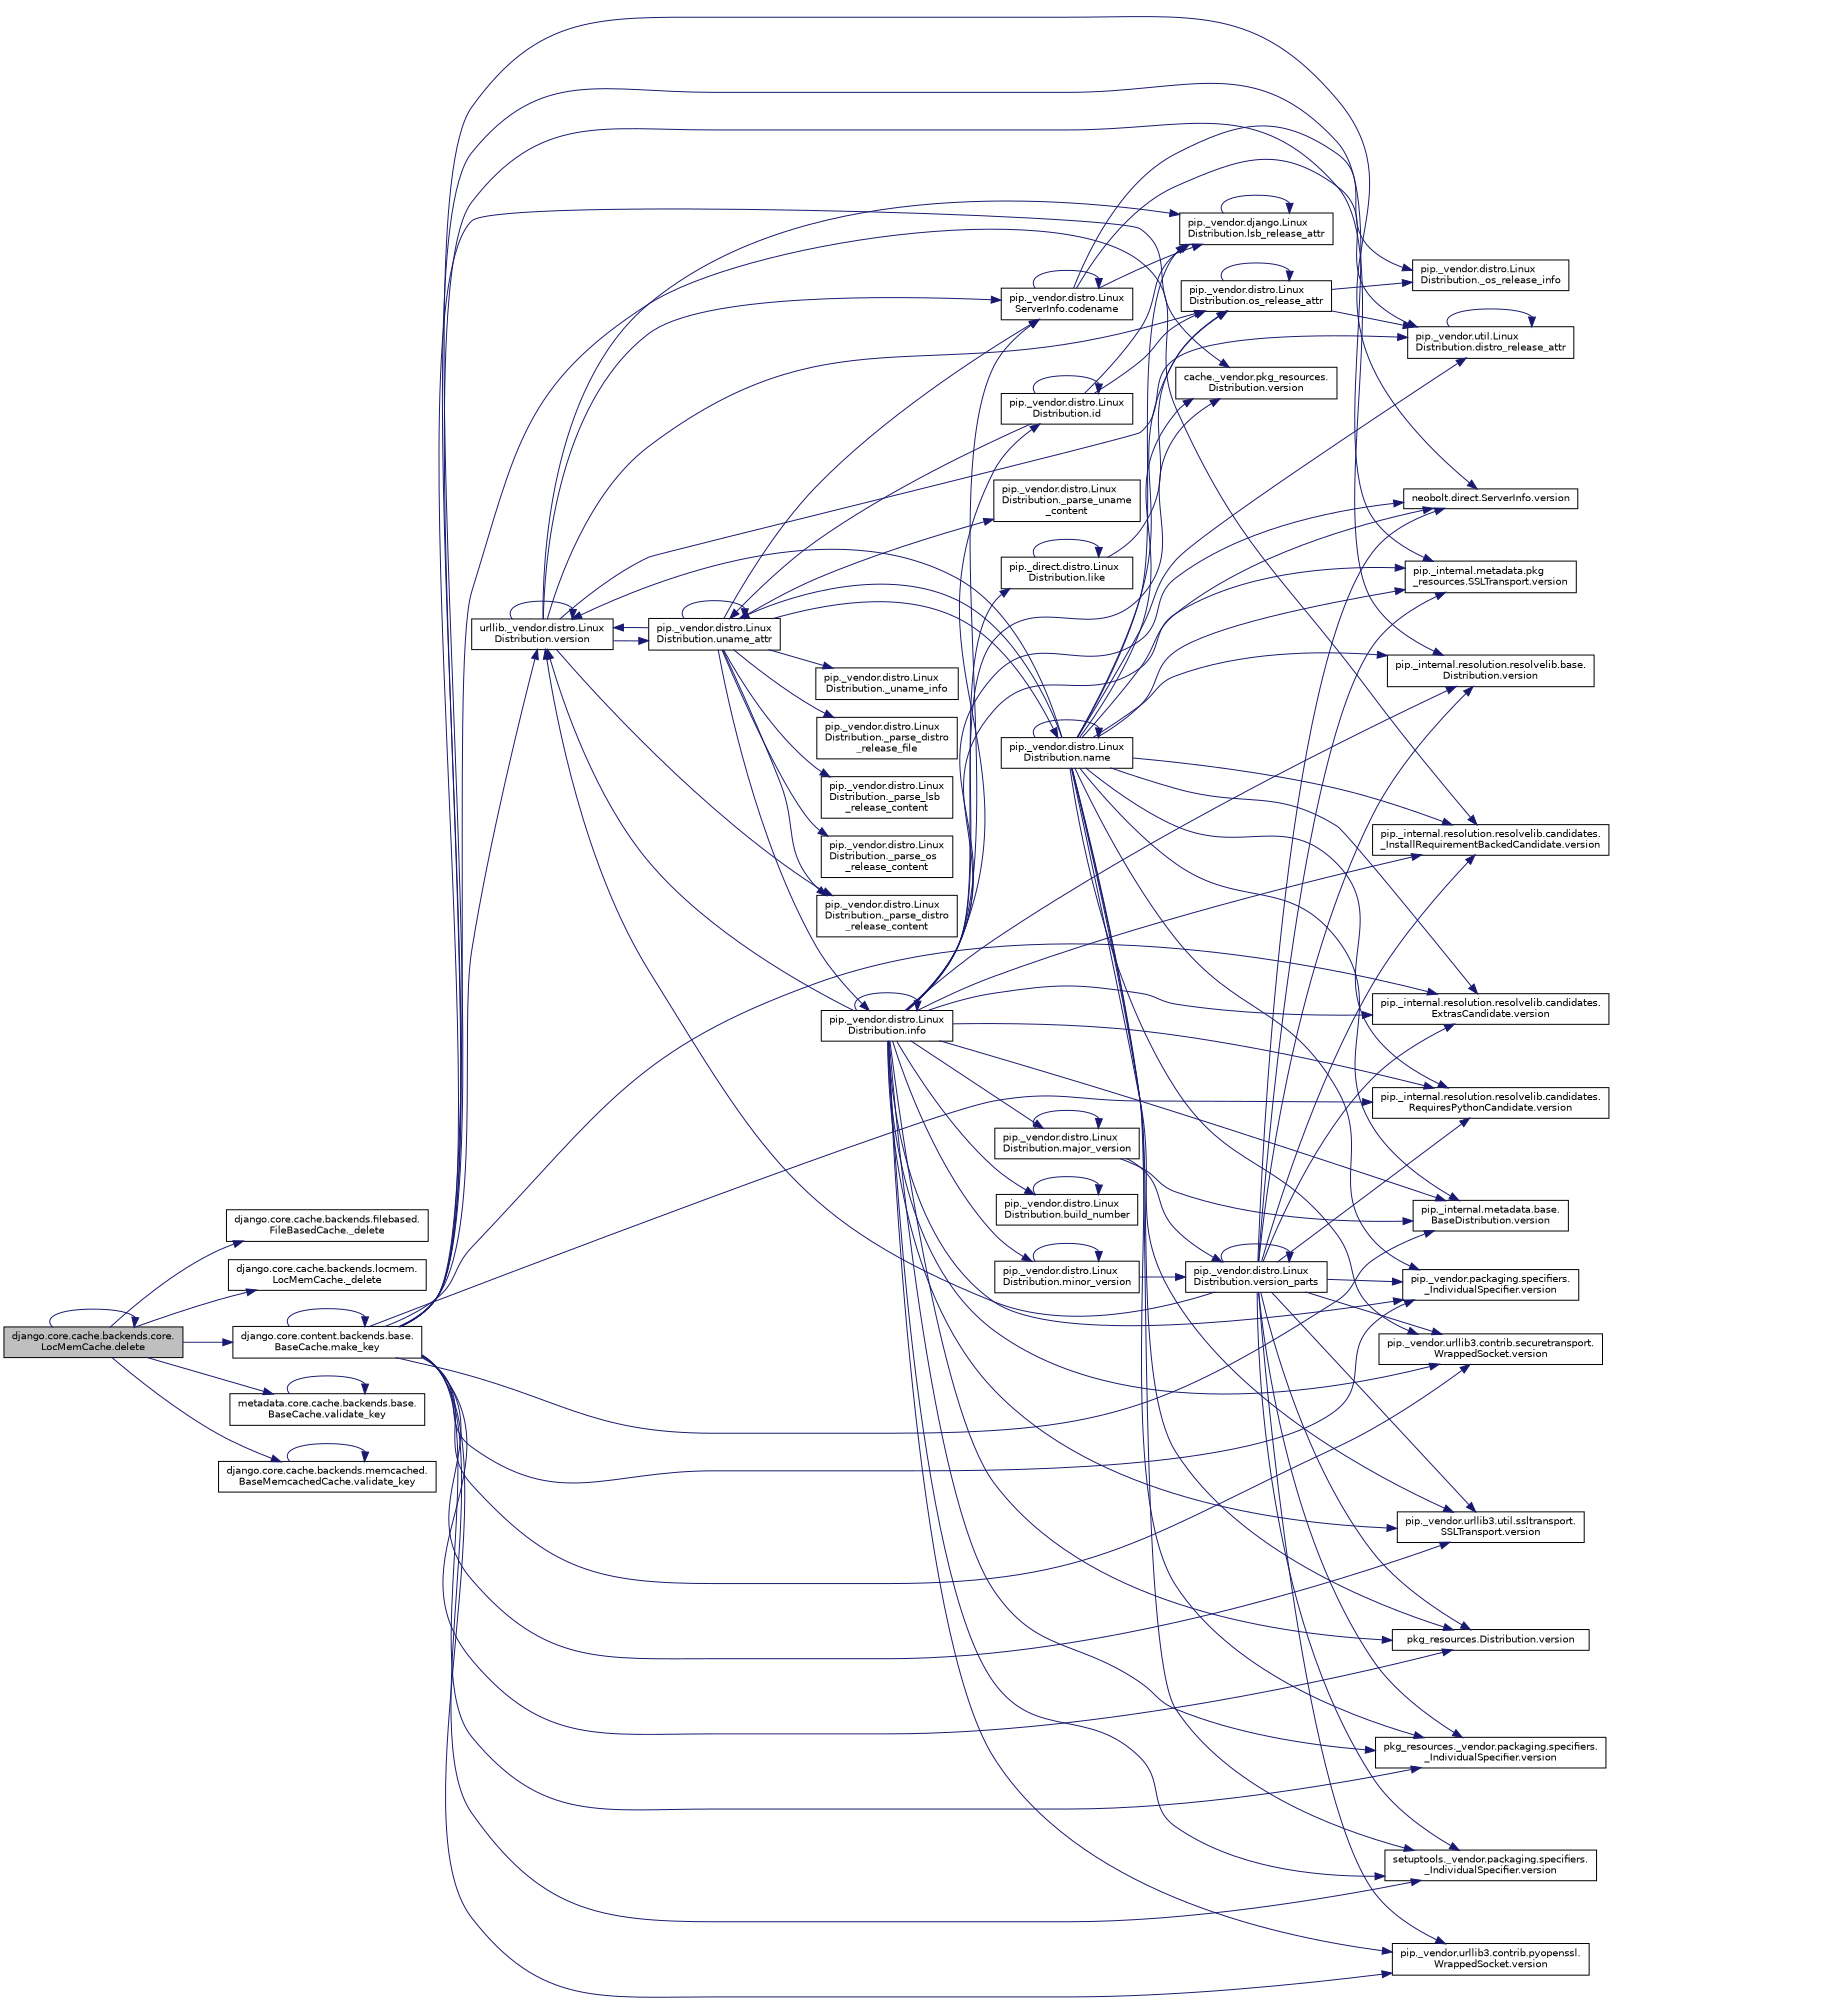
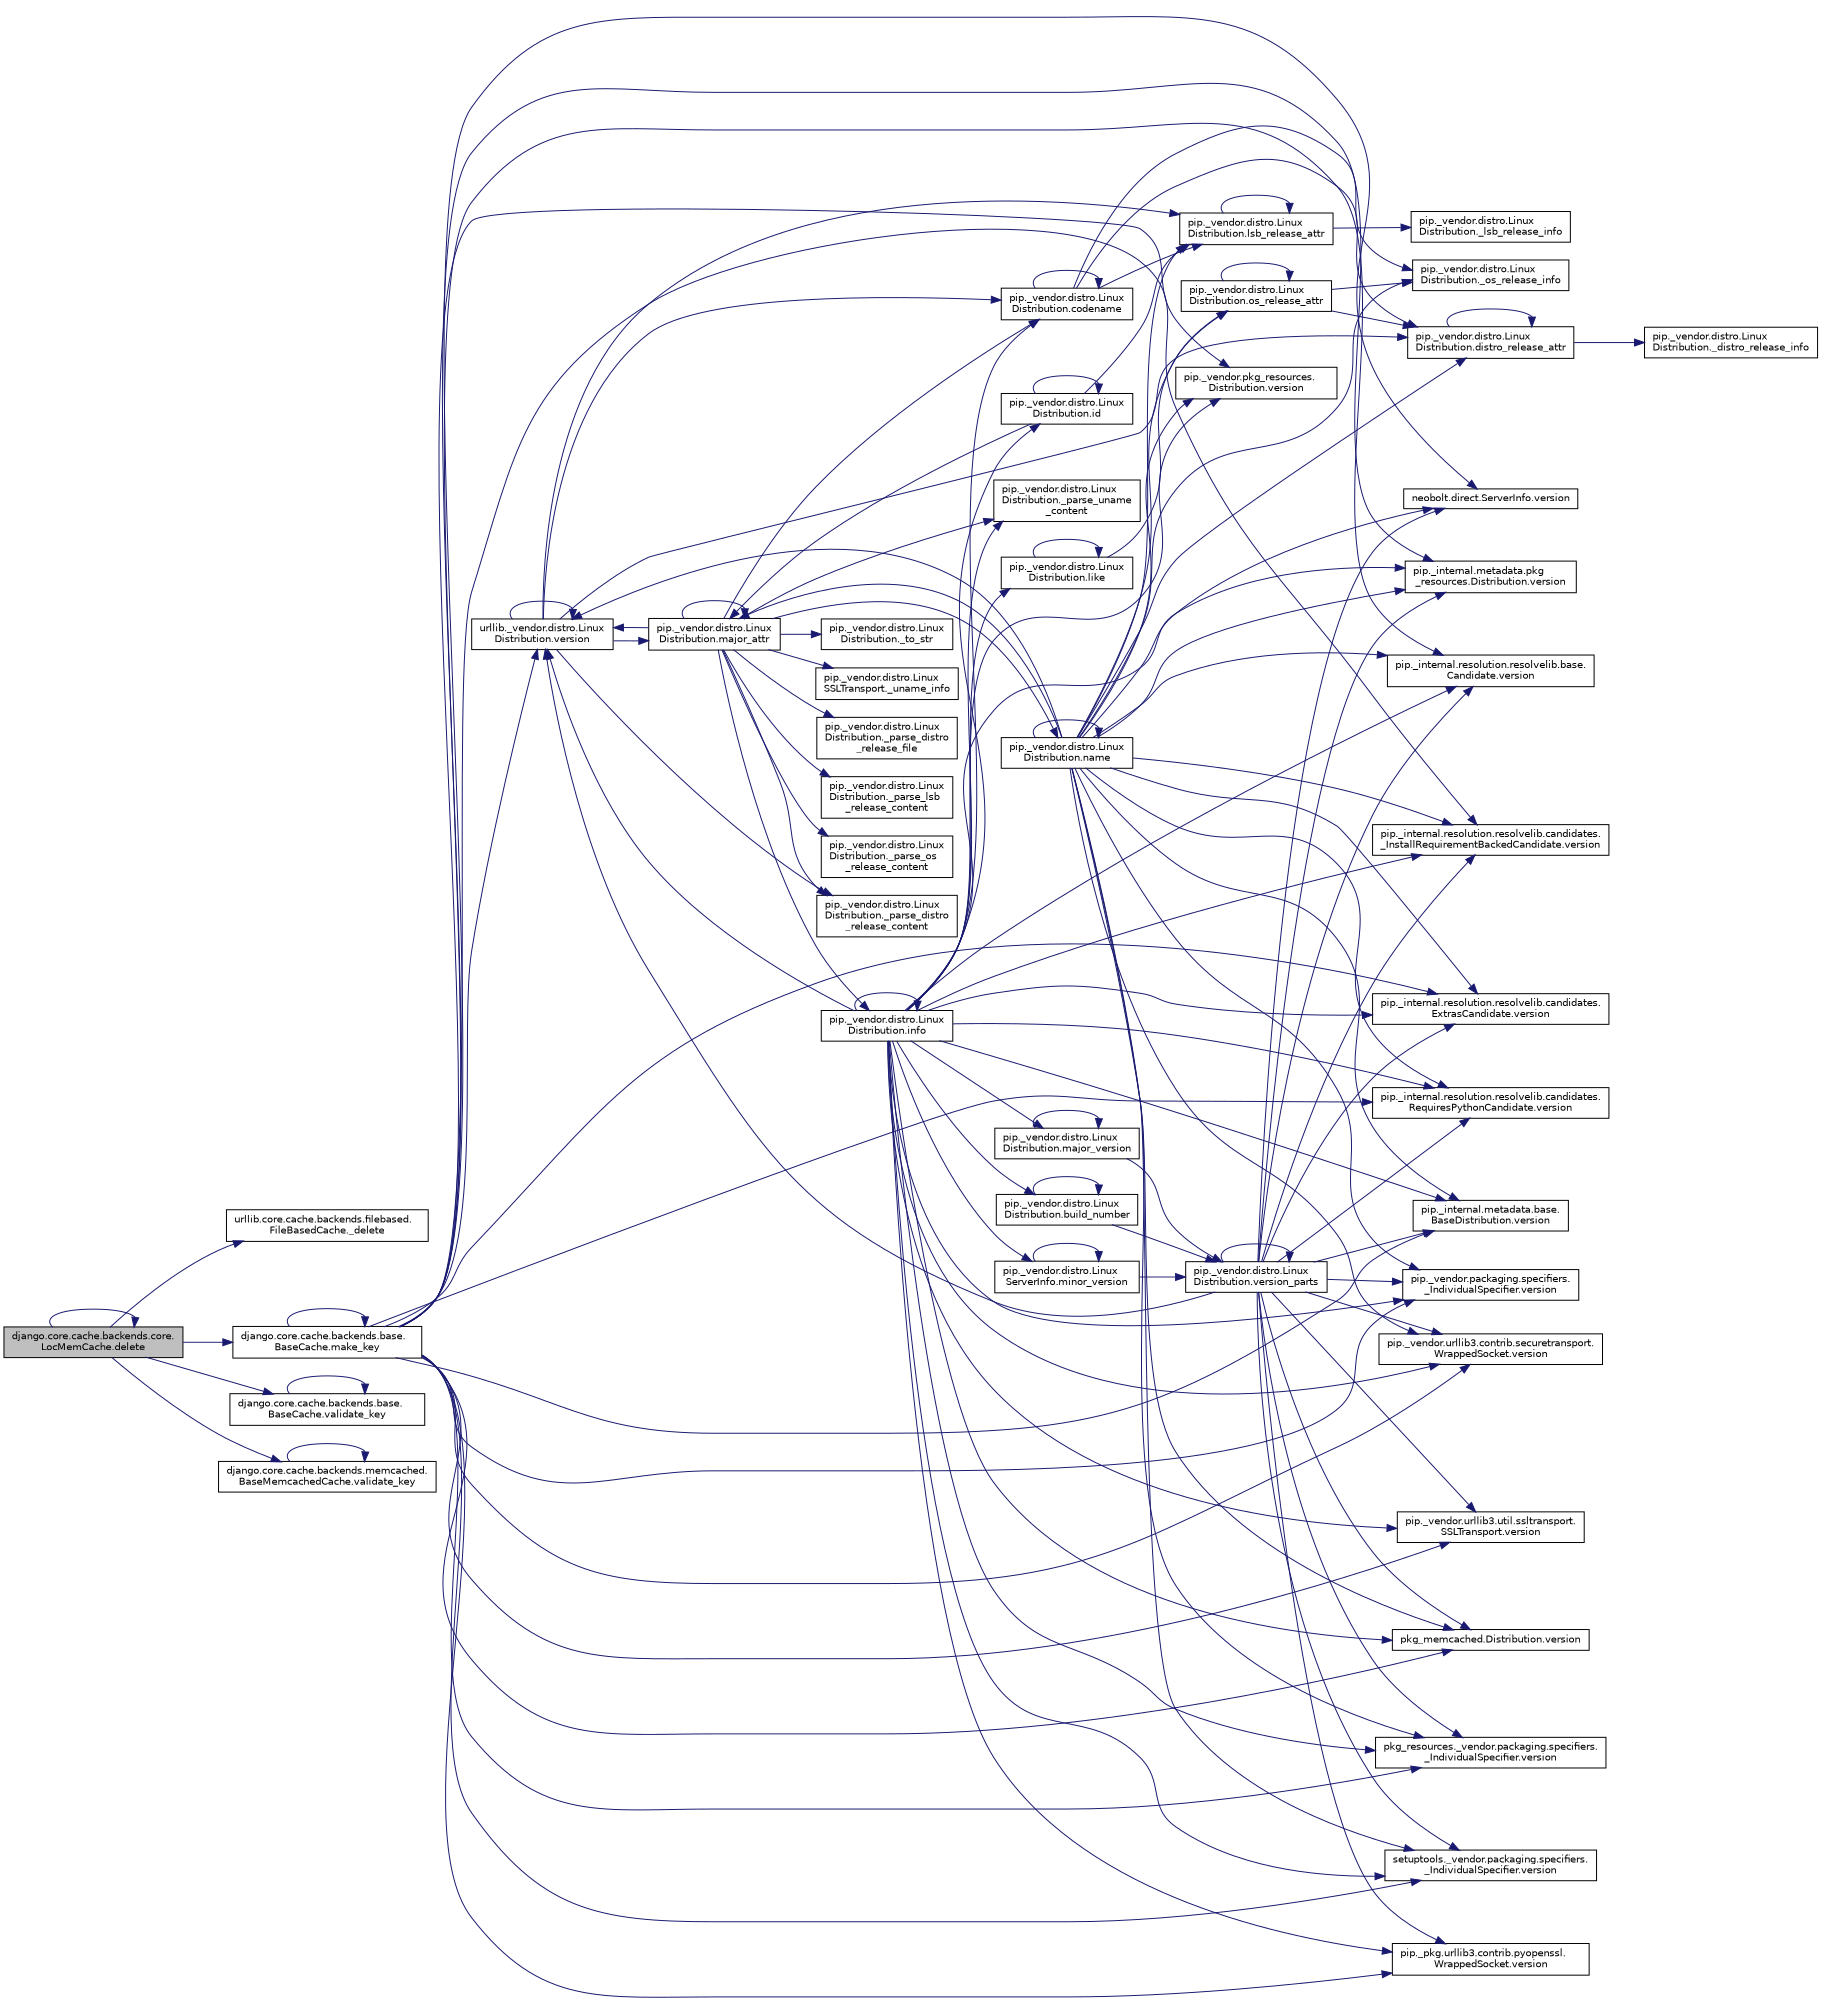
node "pip._vendor.distro.Linux Distribution._lsb_release_info": added
node "pip._vendor.django.Linux Distribution.lsb_release_attr": label "pip._vendor.django.Linux Distribution.lsb_release_attr" -> "pip._vendor.distro.Linux Distribution.lsb_release_attr"
node "pip._vendor.distro.Linux ServerInfo.codename": label "pip._vendor.distro.Linux ServerInfo.codename" -> "pip._vendor.distro.Linux Distribution.codename"
node "pip._vendor.util.Linux Distribution.distro_release_attr": label "pip._vendor.util.Linux Distribution.distro_release_attr" -> "pip._vendor.distro.Linux Distribution.distro_release_attr"
node "pip._vendor.distro.Linux Distribution._distro_release_info": added
edge "pip._vendor.distro.Linux Distribution.id" -> "pip._vendor.distro.Linux Distribution.os_release_attr": removed
edge "urllib._vendor.distro.Linux Distribution.version" -> "pip._vendor.distro.Linux Distribution.os_release_attr": removed
node "cache._vendor.pkg_resources. Distribution.version": label "cache._vendor.pkg_resources. Distribution.version" -> "pip._vendor.pkg_resources. Distribution.version"
node "pip._direct.distro.Linux Distribution.like": label "pip._direct.distro.Linux Distribution.like" -> "pip._vendor.distro.Linux Distribution.like"
node "pip._internal.metadata.pkg _resources.SSLTransport.version": label "pip._internal.metadata.pkg _resources.SSLTransport.version" -> "pip._internal.metadata.pkg _resources.Distribution.version"
node "pip._vendor.distro.Linux Distribution.uname_attr": label "pip._vendor.distro.Linux Distribution.uname_attr" -> "pip._vendor.distro.Linux Distribution.major_attr"
node "pip._vendor.distro.Linux Distribution._to_str": added
edge "pip._vendor.distro.Linux Distribution.info" -> "neobolt.direct.ServerInfo.version": now "pip._vendor.distro.Linux Distribution.info" -> "pip._vendor.distro.Linux Distribution._parse_uname _content"
node "pip._internal.resolution.resolvelib.base. Distribution.version": label "pip._internal.resolution.resolvelib.base. Distribution.version" -> "pip._internal.resolution.resolvelib.base. Candidate.version"
node "pip._vendor.distro.Linux Distribution._uname_info": label "pip._vendor.distro.Linux Distribution._uname_info" -> "pip._vendor.distro.Linux SSLTransport._uname_info"
edge "pip._vendor.distro.Linux Distribution.major_version" -> "pip._internal.metadata.base. BaseDistribution.version": now "pip._vendor.distro.Linux Distribution.version_parts" -> "pip._internal.metadata.base. BaseDistribution.version"
node "django.core.cache.backends.filebased. FileBasedCache._delete": label "django.core.cache.backends.filebased. FileBasedCache._delete" -> "urllib.core.cache.backends.filebased. FileBasedCache._delete"
edge "pip._vendor.distro.Linux Distribution.build_number" -> "pip._vendor.distro.Linux Distribution.version_parts": added
edge "pip._vendor.distro.Linux Distribution.name" -> "pip._vendor.urllib3.util.ssltransport. SSLTransport.version": now "pip._vendor.distro.Linux Distribution.name" -> "pip._vendor.distro.Linux Distribution._os_release_info"
node "django.core.cache.backends.locmem. LocMemCache._delete": removed
node "pip._vendor.distro.Linux Distribution.minor_version": label "pip._vendor.distro.Linux Distribution.minor_version" -> "pip._vendor.distro.Linux ServerInfo.minor_version"
node "django.core.content.backends.base. BaseCache.make_key": label "django.core.content.backends.base. BaseCache.make_key" -> "django.core.cache.backends.base. BaseCache.make_key"
node "metadata.core.cache.backends.base. BaseCache.validate_key": label "metadata.core.cache.backends.base. BaseCache.validate_key" -> "django.core.cache.backends.base. BaseCache.validate_key"
node "pkg_resources.Distribution.version": label "pkg_resources.Distribution.version" -> "pkg_memcached.Distribution.version"
node "pip._vendor.urllib3.contrib.pyopenssl. WrappedSocket.version": label "pip._vendor.urllib3.contrib.pyopenssl. WrappedSocket.version" -> "pip._pkg.urllib3.contrib.pyopenssl. WrappedSocket.version"
